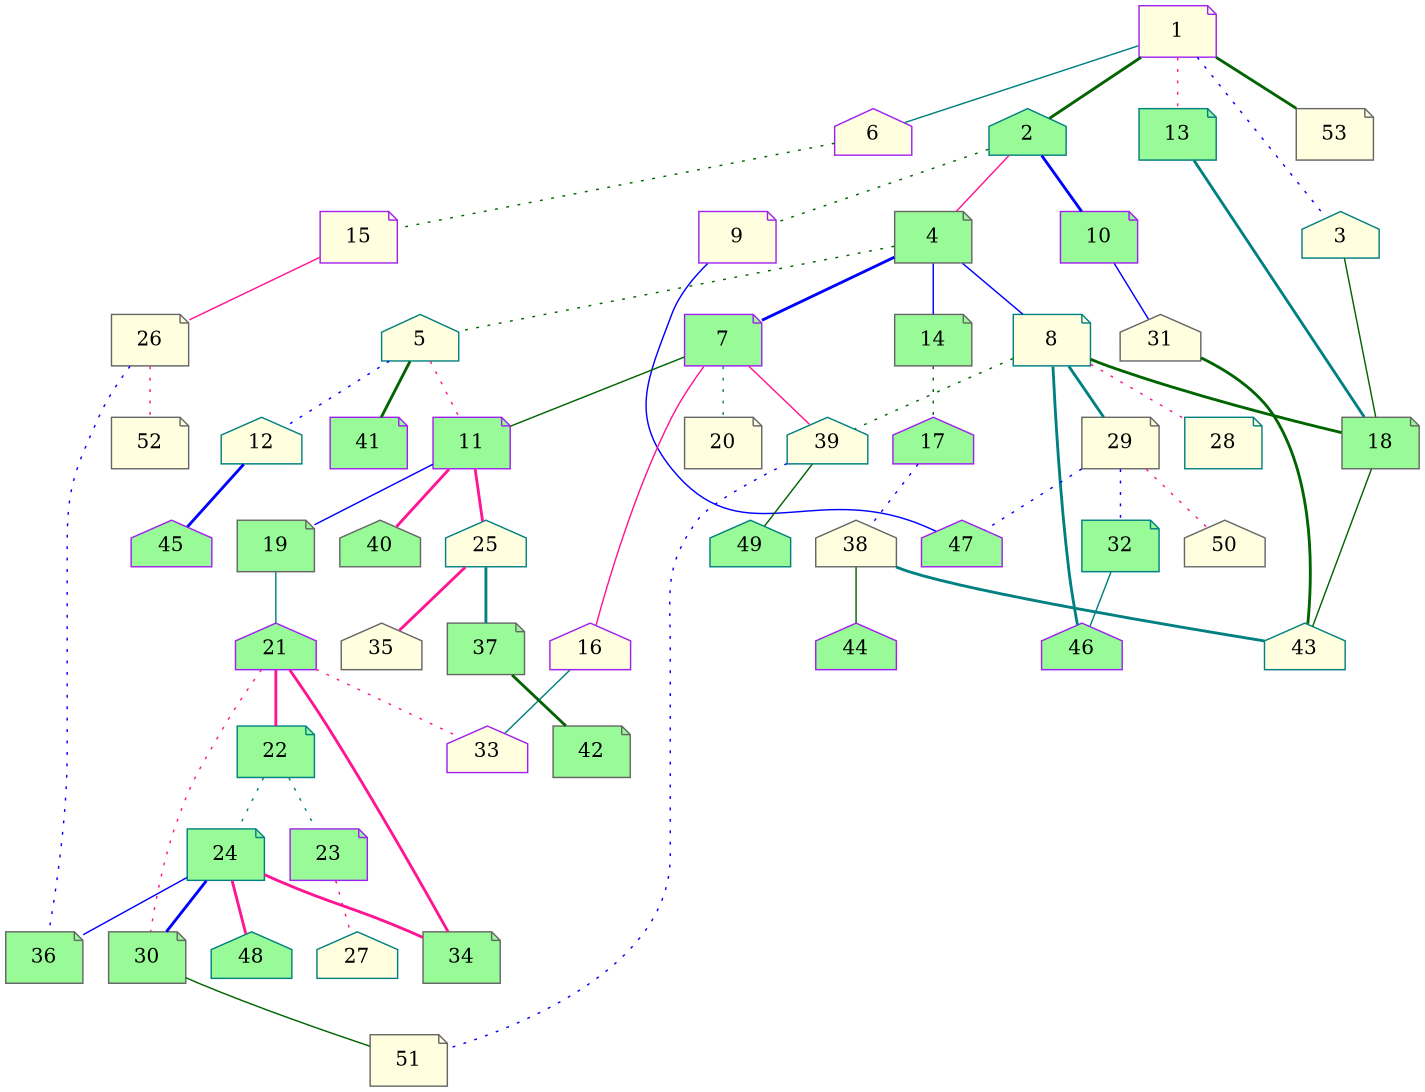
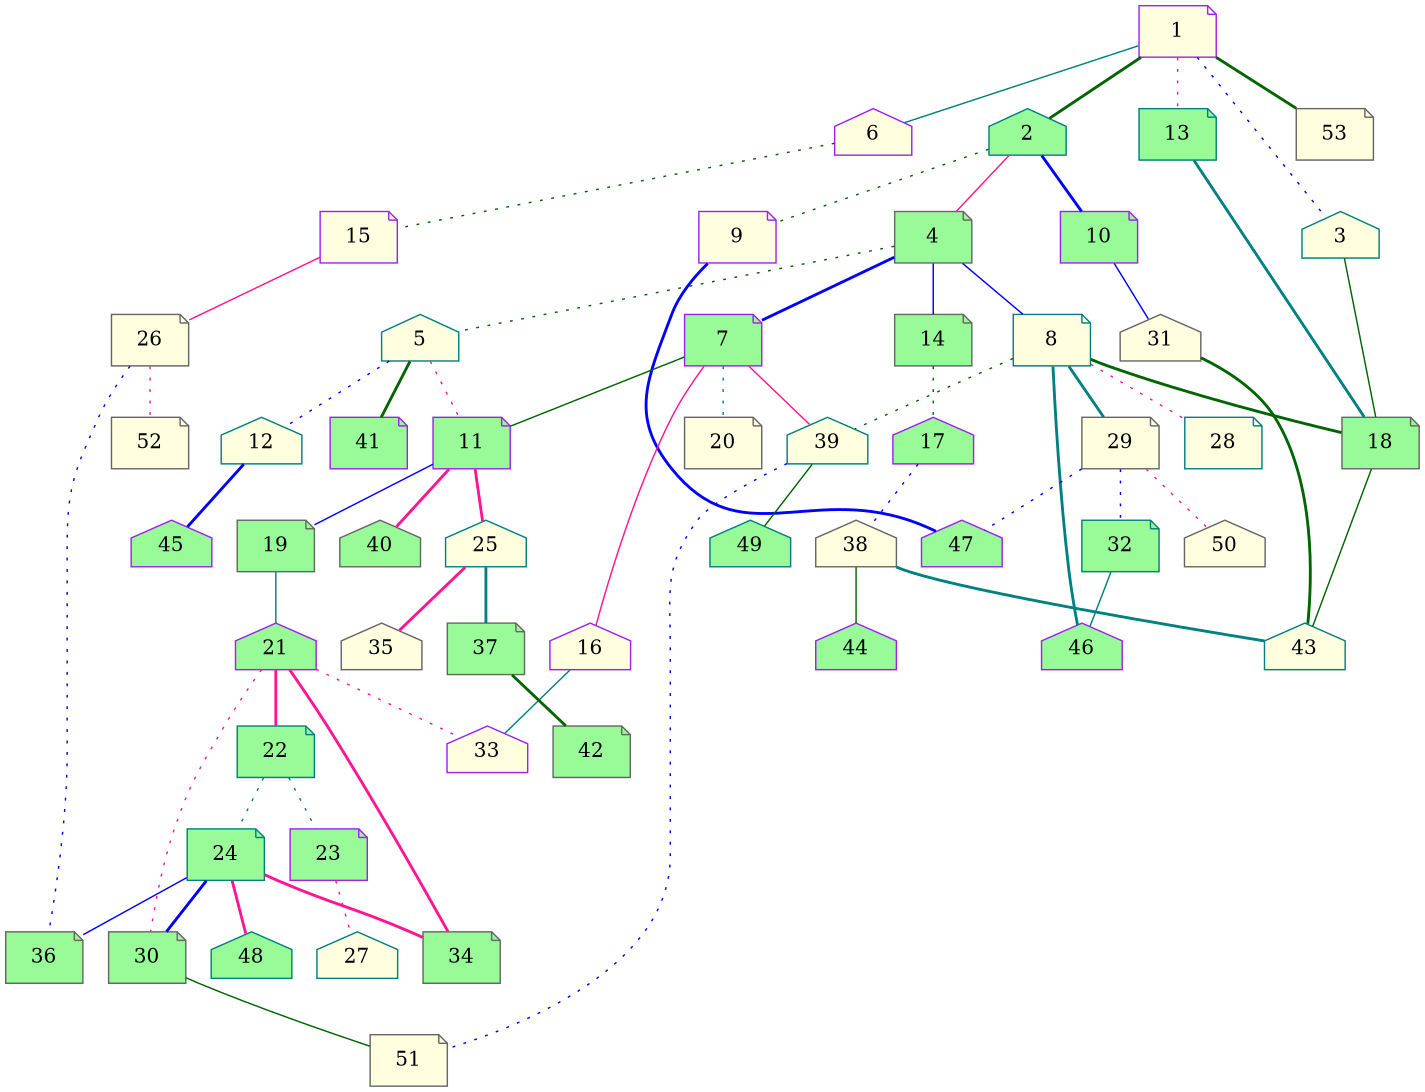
edge "9" -- "47": style solid -> bold
